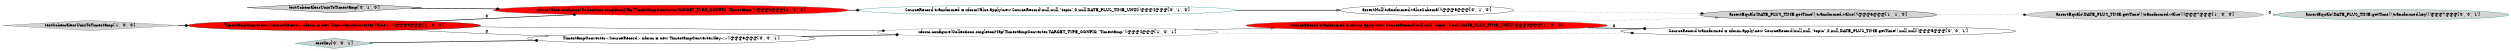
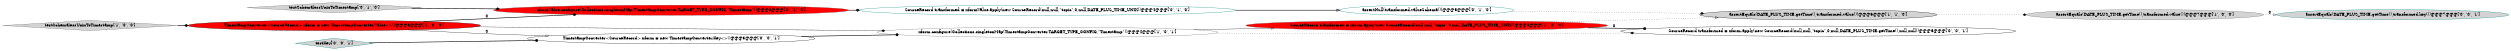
node "testSchemalessUnixToTimestamp['0', '1', '0']": color black -> gray40
node "assertNull(transformed.valueSchema())@@@5@@@['0', '1', '0']": color black -> teal
